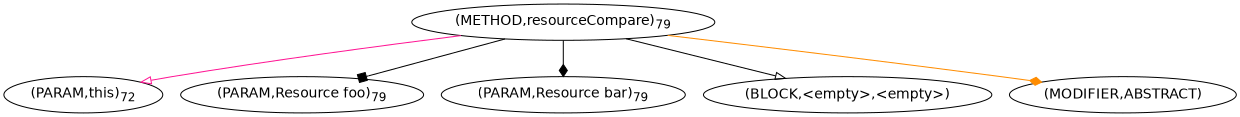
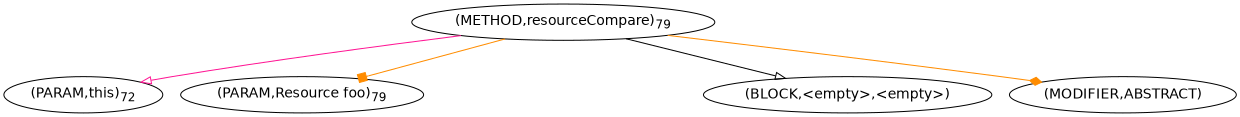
edge "(METHOD,resourceCompare)" -> "(PARAM,Resource foo)": color black -> darkorange
node "(PARAM,Resource bar)": removed
